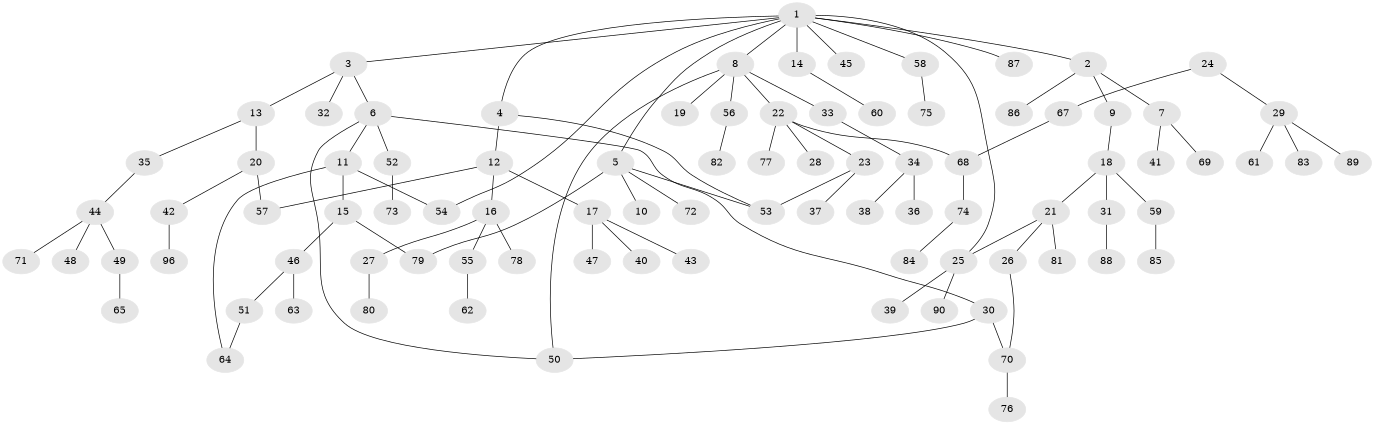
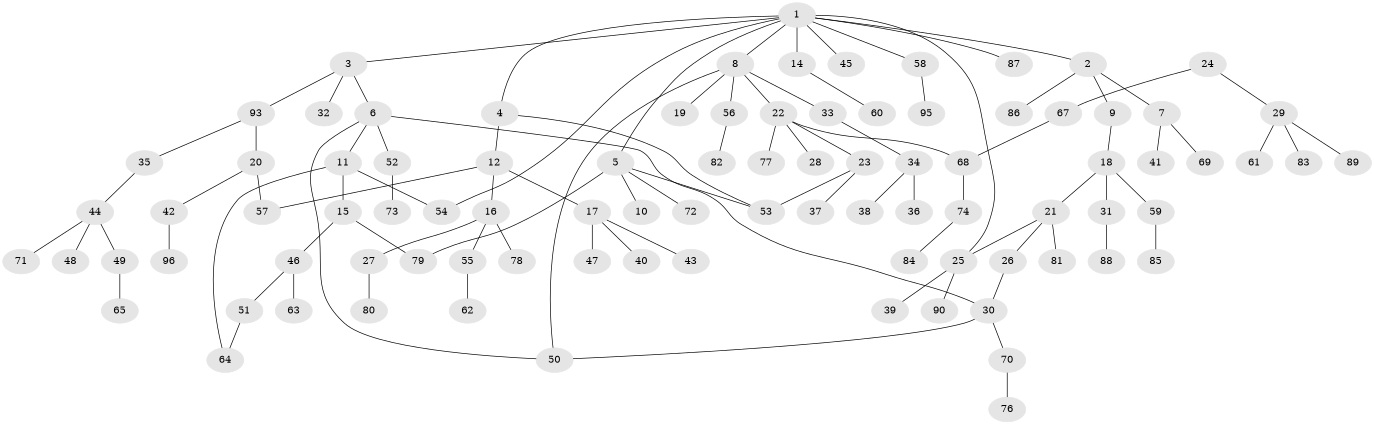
node "13": label "13" -> "93"
node "75": label "75" -> "95"
edge "26" -- "70": now "26" -- "30"
